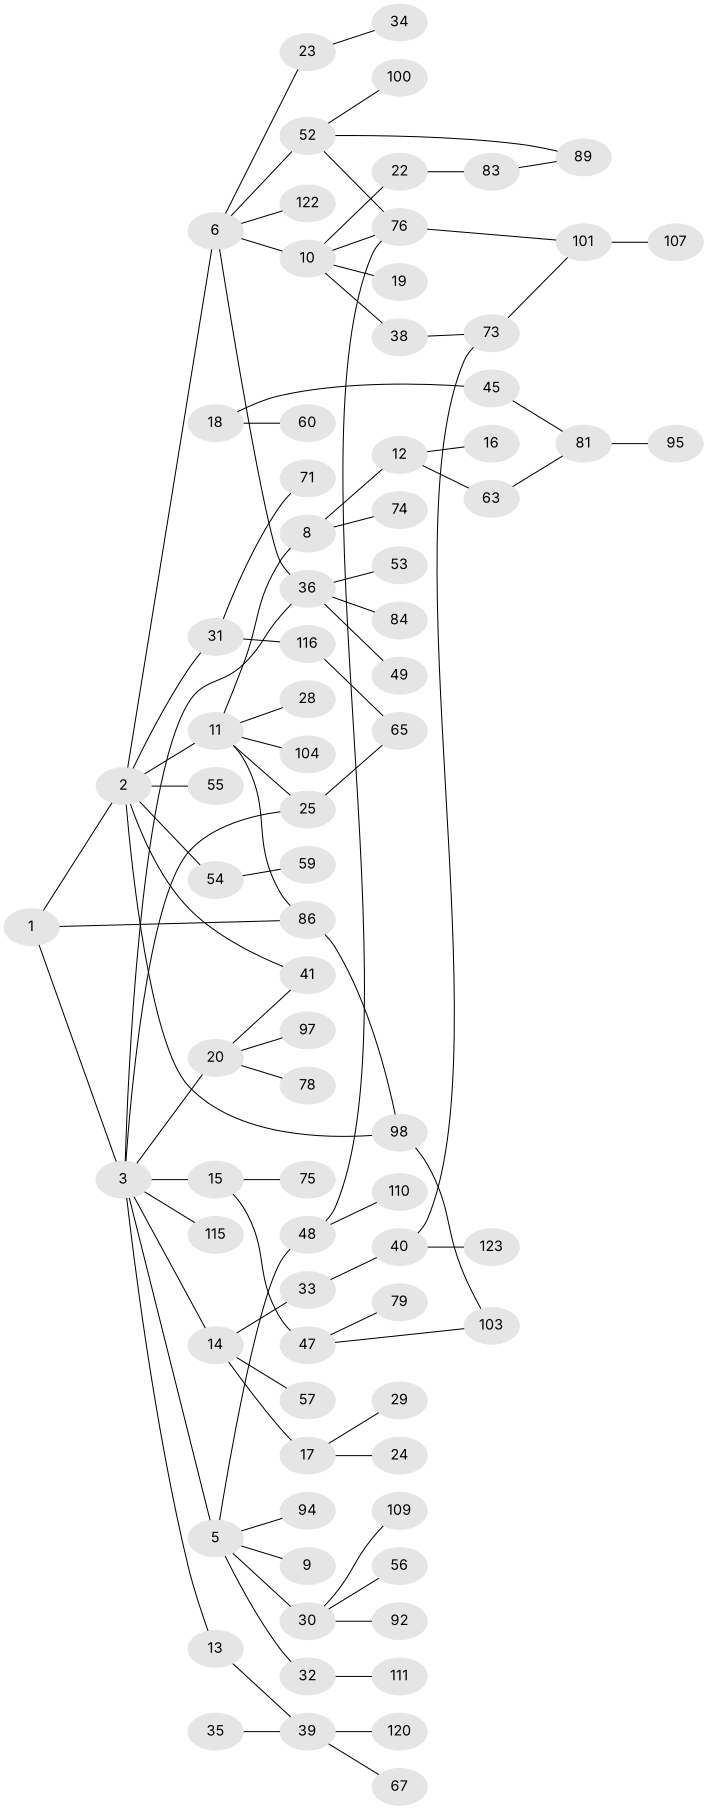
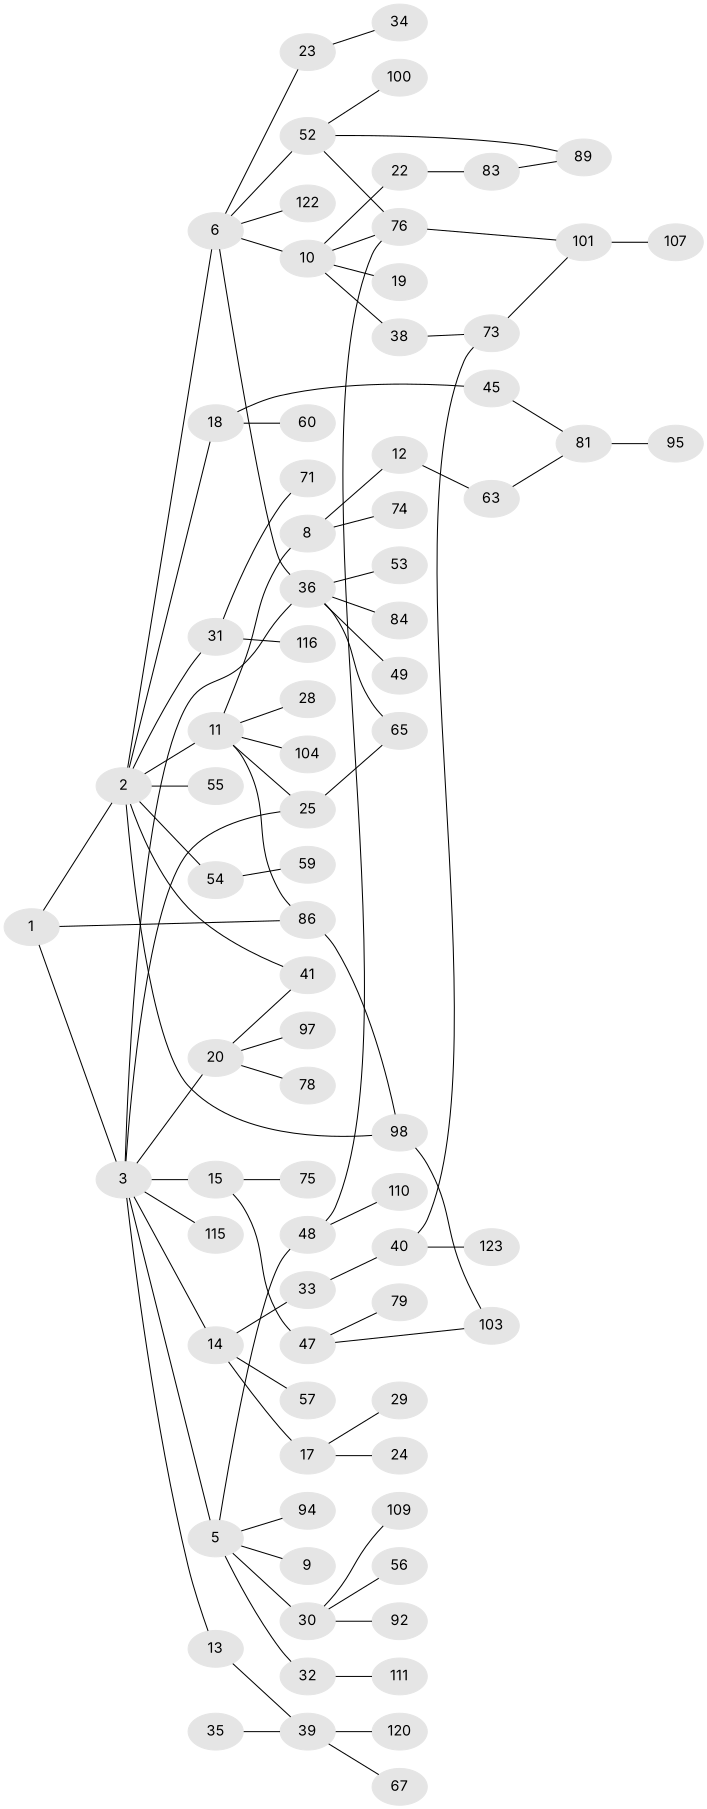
node "16": removed
edge "18" -- "2": added
edge "116" -- "65": now "36" -- "65"
